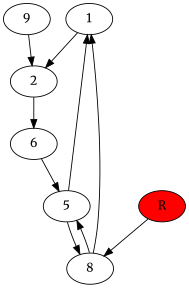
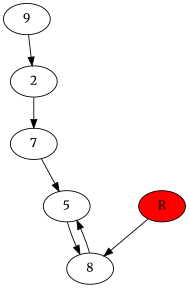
node "1": removed
node "6": label "6" -> "7"
